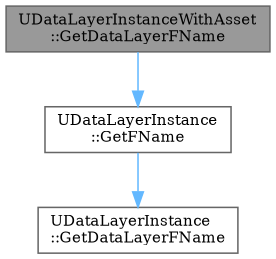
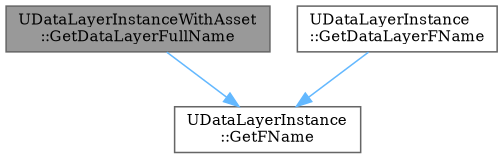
node "UDataLayerInstanceWithAsset ::GetDataLayerFName": label "UDataLayerInstanceWithAsset ::GetDataLayerFName" -> "UDataLayerInstanceWithAsset ::GetDataLayerFullName"
edge "UDataLayerInstance ::GetFName" -> "UDataLayerInstance ::GetDataLayerFName": reversed
